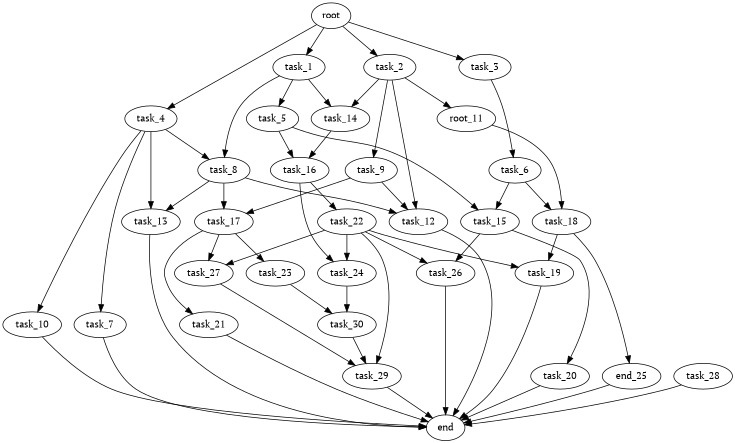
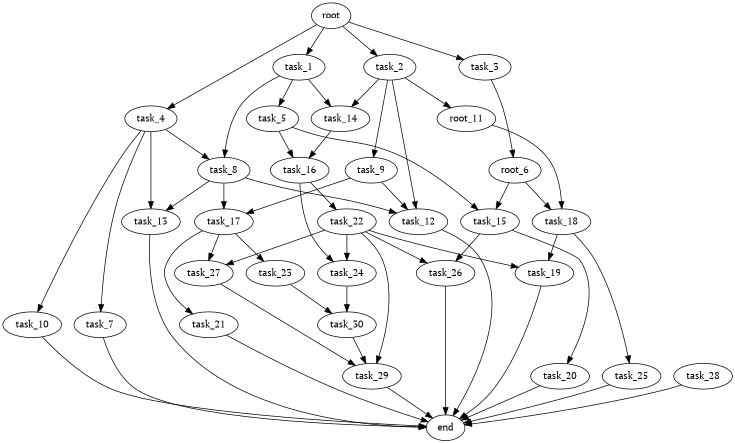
node "task_6": label "task_6" -> "root_6"
node "end_25": label "end_25" -> "task_25"
